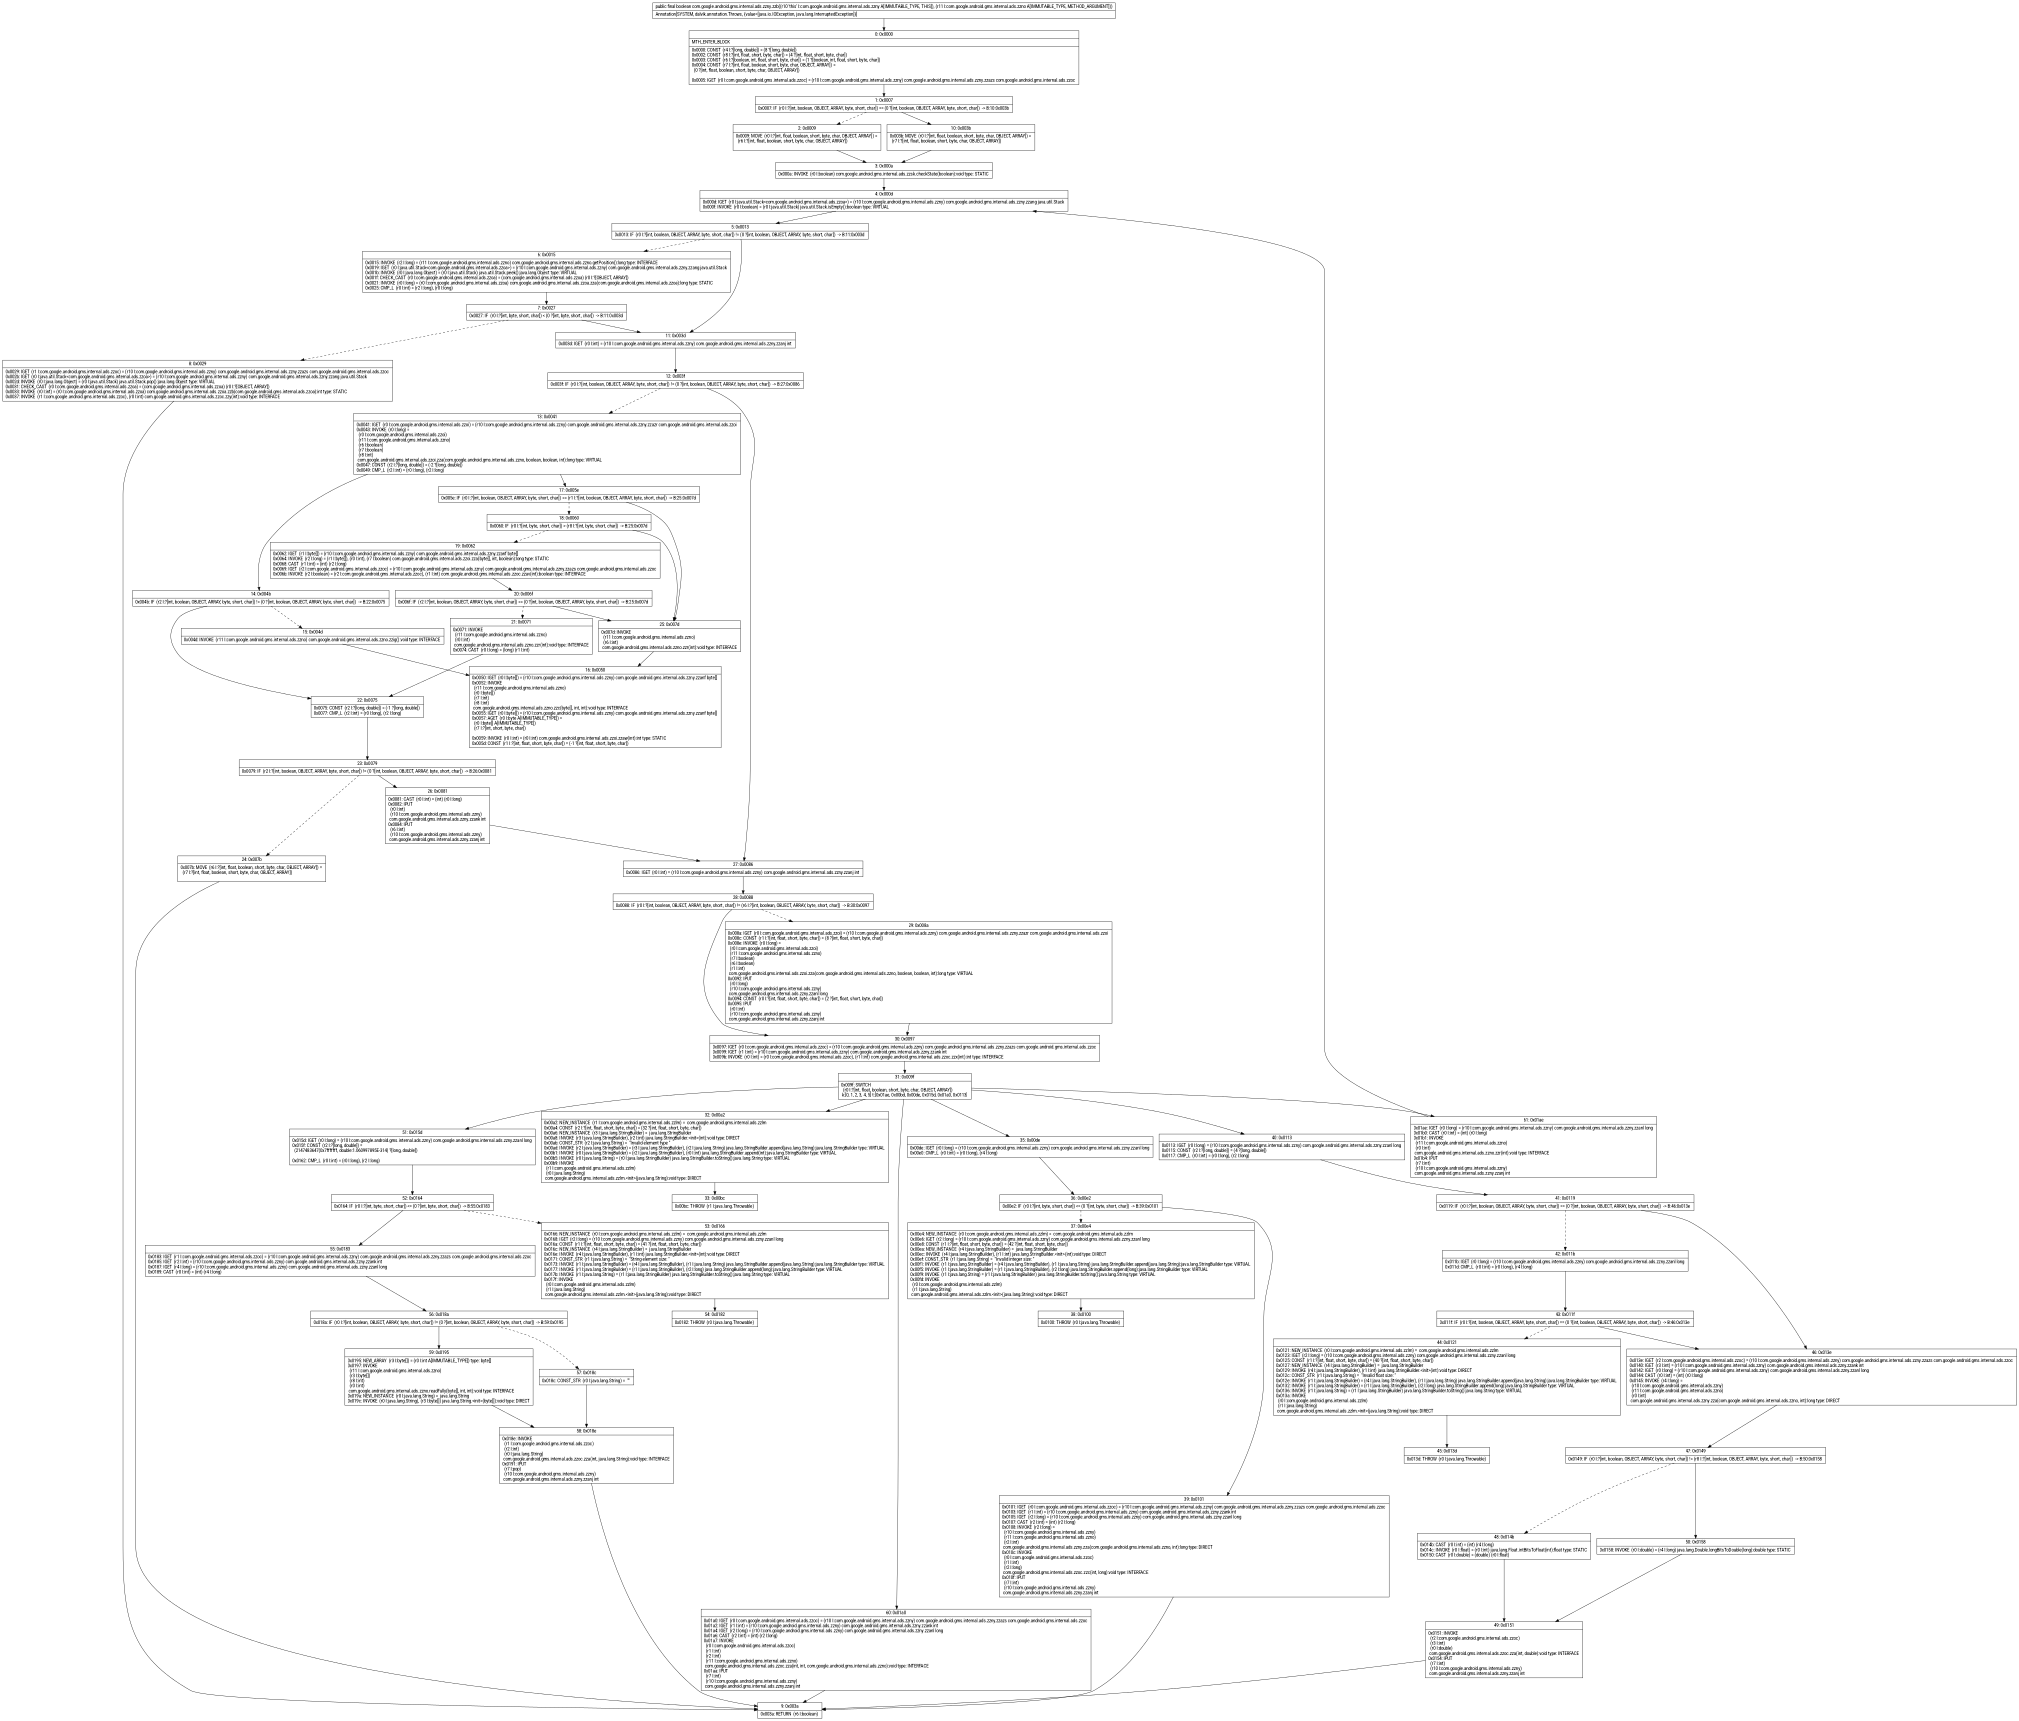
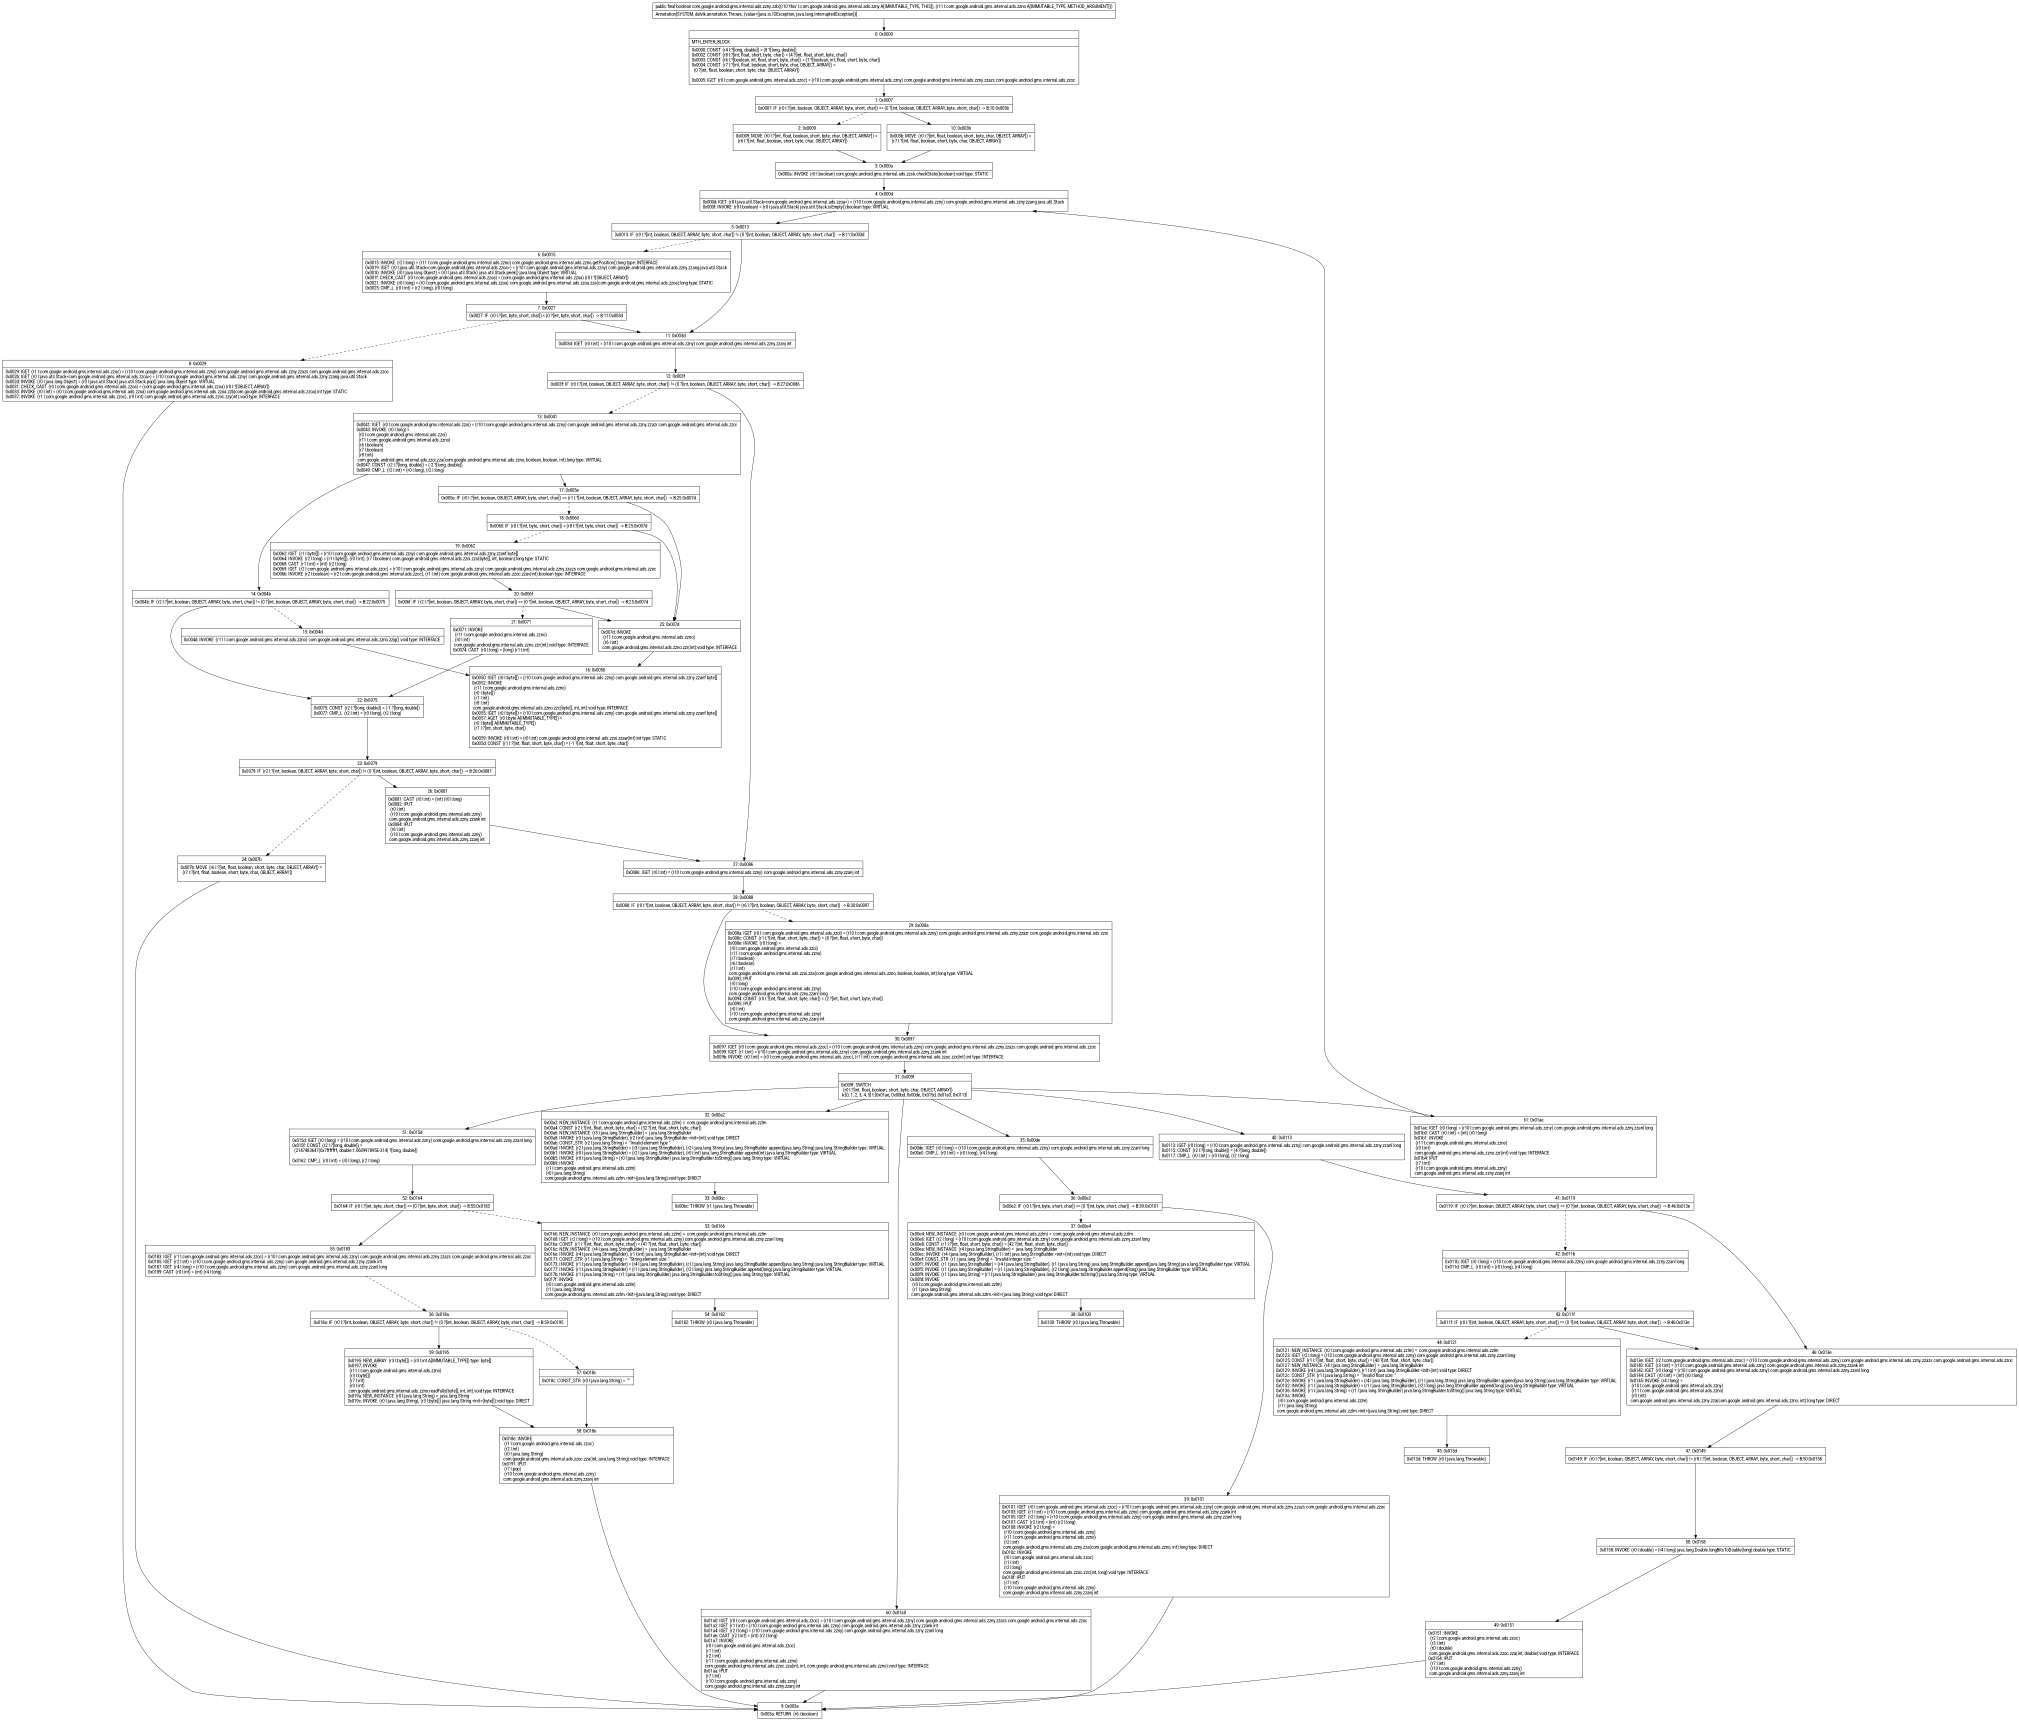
edge "55: 0x0183" -> "56: 0x018a": style solid -> dashed
node "59: 0x0195": text "(r8 I:int)" -> "(r7 I:int)"
node "48: 0x014b": removed
